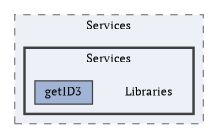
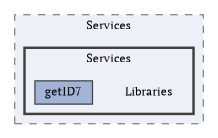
node "getID3": label "getID3" -> "getID7"
